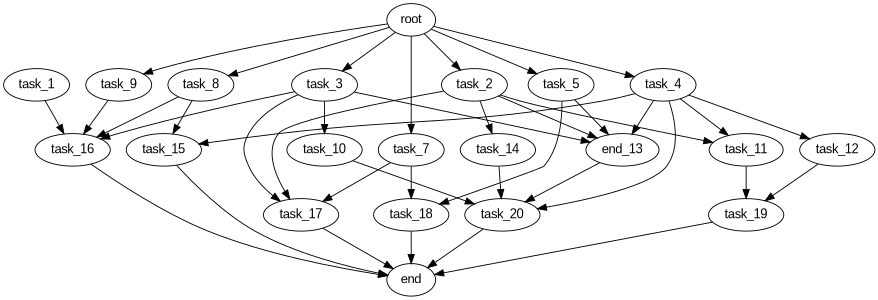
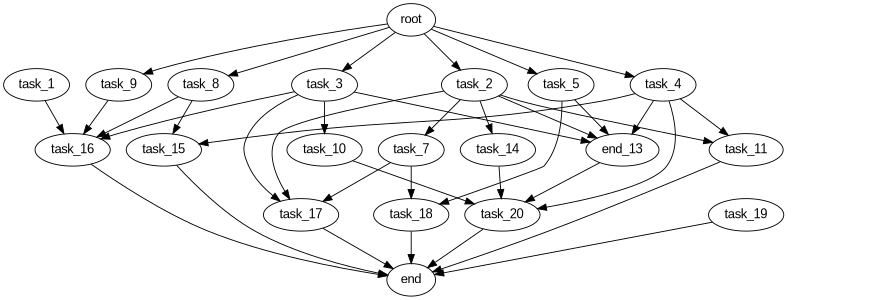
edge "root" -> "task_7": now "task_2" -> "task_7"
node "task_12": removed
edge "task_11" -> "task_19": now "task_11" -> "end"
